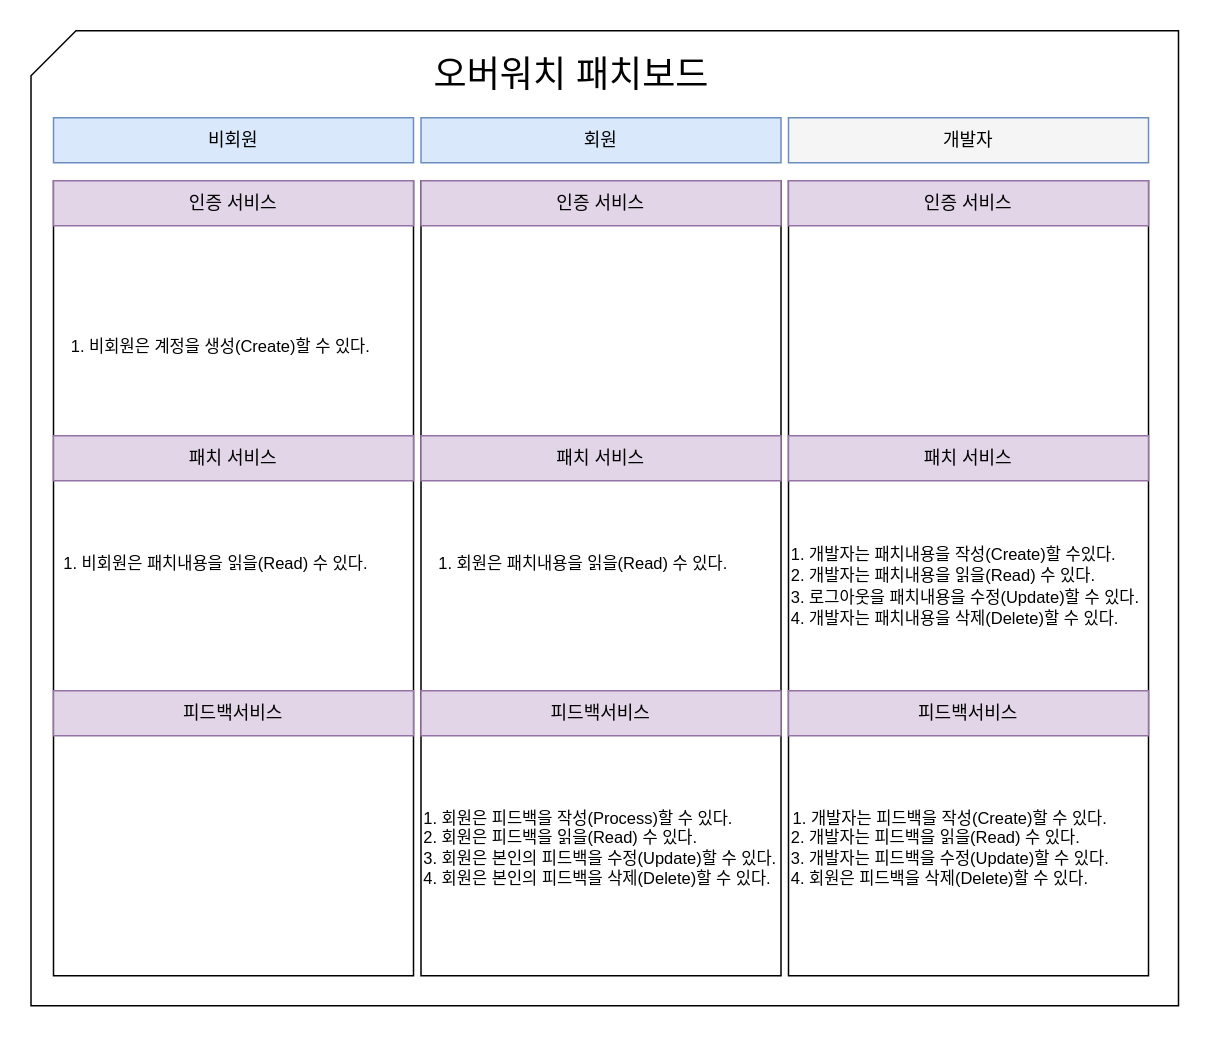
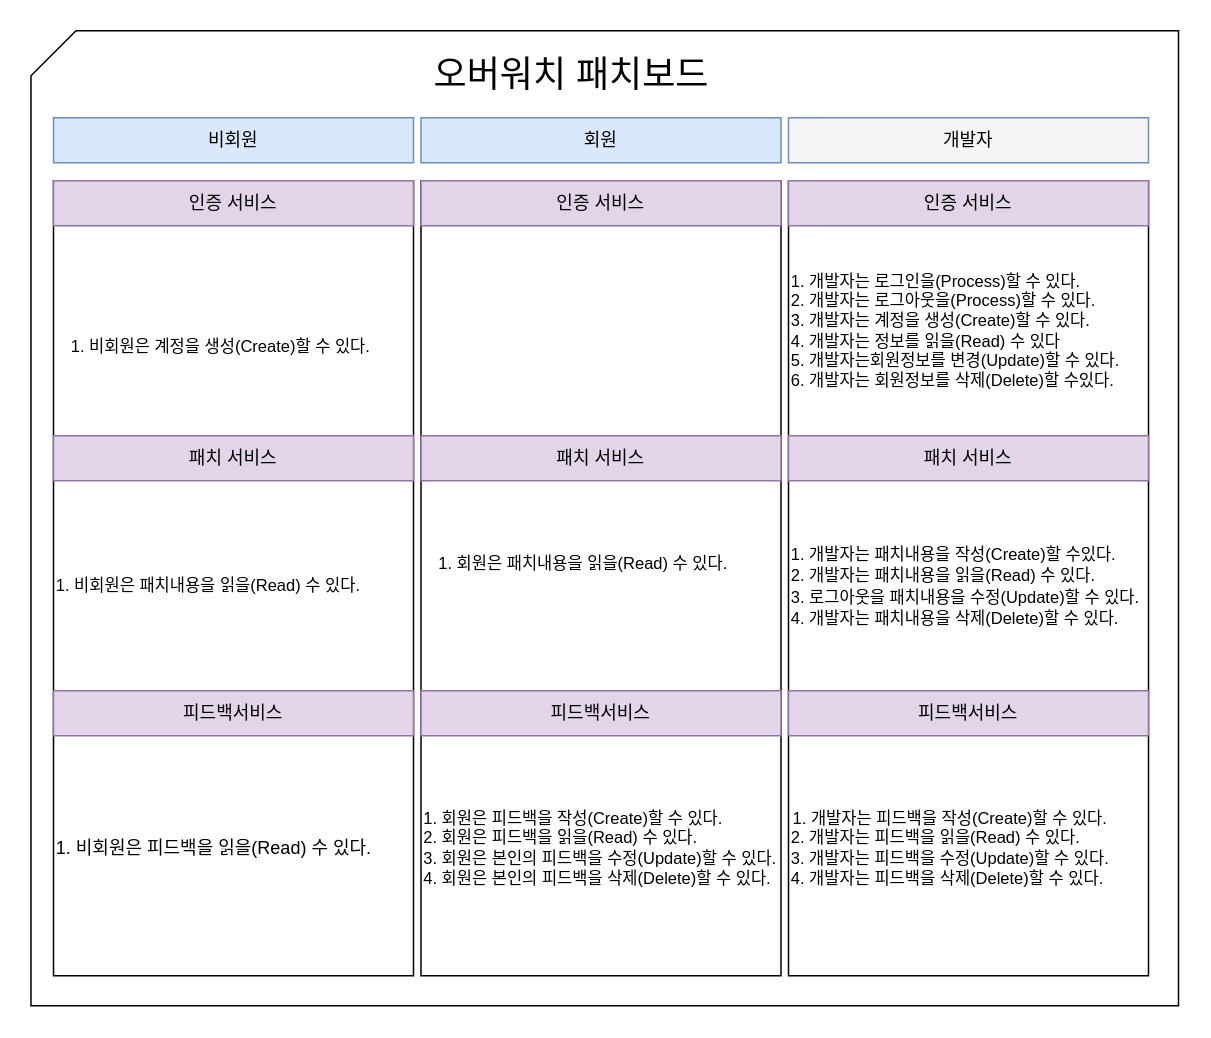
node "1. 개발자는 로그인을(Process)할 수 있다. 2. 개발자는 로그아웃을(Process)할 수 있다. 3. 개발자는 계정을 생성(Create)할 수 있다. 4. 개발자는 정보를 읽을(Read) 수 있다 5. 개발자는회원정보를 변경(Update)할 수 있다. 6. 개발자는 회원정보를 삭제(Delete)할 수있다.": added
node "1. 비회원은 패치내용을 읽을(Read) 수 있다.": moved (233, 563) -> (226, 586)
node "1. 비회원은 피드백을 읽을(Read) 수 있다.": added
node "1. 회원은 피드백을 작성(Process)할 수 있다. 2. 회원은 피드백을 읽을(Read) 수 있다. 3. 회원은 본인의 피드백을 수정(Update)할 수 있다. 4. 회원은 본인의 피드백을 삭제(Delete)할 수 있다.": label "1. 회원은 피드백을 작성(Process)할 수 있다. 2. 회원은 피드백을 읽을(Read) 수 있다. 3. 회원은 본인의 피드백을 수정(Update)할 수 있다. 4. 회원은 본인의 피드백을 삭제(Delete)할 수 있다." -> "1. 회원은 피드백을 작성(Create)할 수 있다. 2. 회원은 피드백을 읽을(Read) 수 있다. 3. 회원은 본인의 피드백을 수정(Update)할 수 있다. 4. 회원은 본인의 피드백을 삭제(Delete)할 수 있다."
node "1. 개발자는 피드백을 작성(Create)할 수 있다. 2. 개발자는 피드백을 읽을(Read) 수 있다. 3. 개발자는 피드백을 수정(Update)할 수 있다. 4. 회원은 피드백을 삭제(Delete)할 수 있다.": label "1. 개발자는 피드백을 작성(Create)할 수 있다. 2. 개발자는 피드백을 읽을(Read) 수 있다. 3. 개발자는 피드백을 수정(Update)할 수 있다. 4. 회원은 피드백을 삭제(Delete)할 수 있다." -> "1. 개발자는 피드백을 작성(Create)할 수 있다. 2. 개발자는 피드백을 읽을(Read) 수 있다. 3. 개발자는 피드백을 수정(Update)할 수 있다. 4. 개발자는 피드백을 삭제(Delete)할 수 있다."
